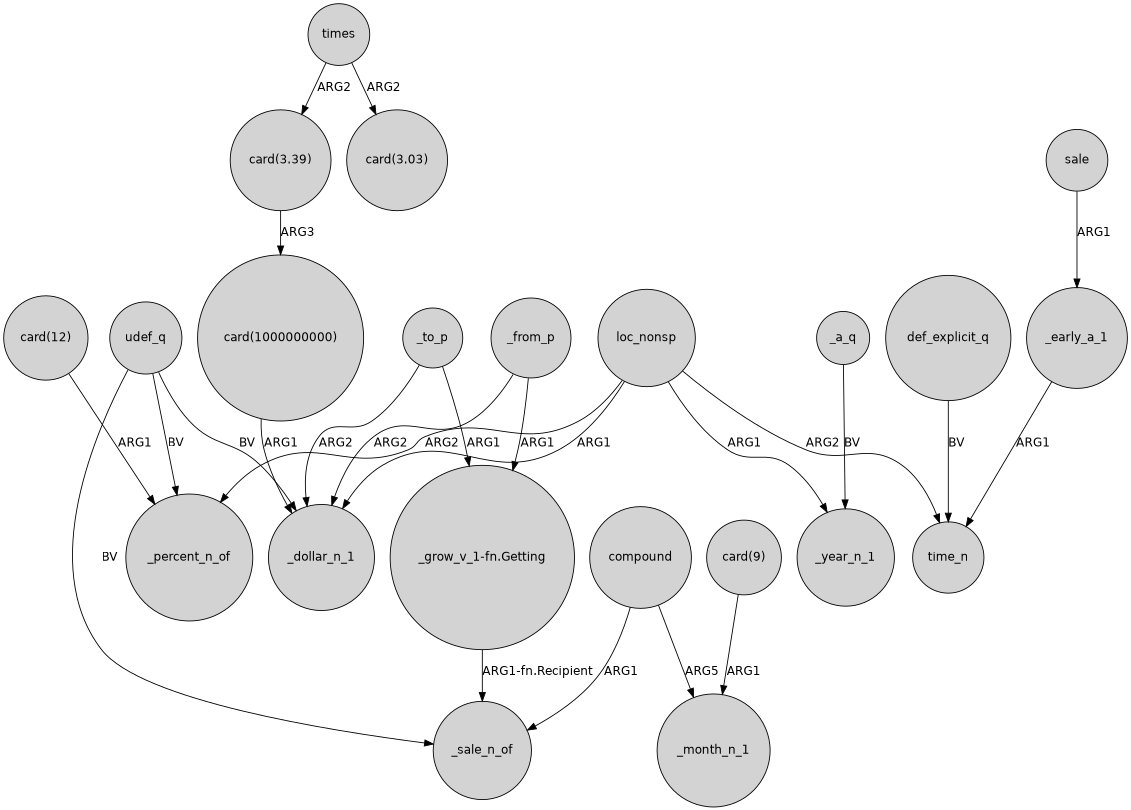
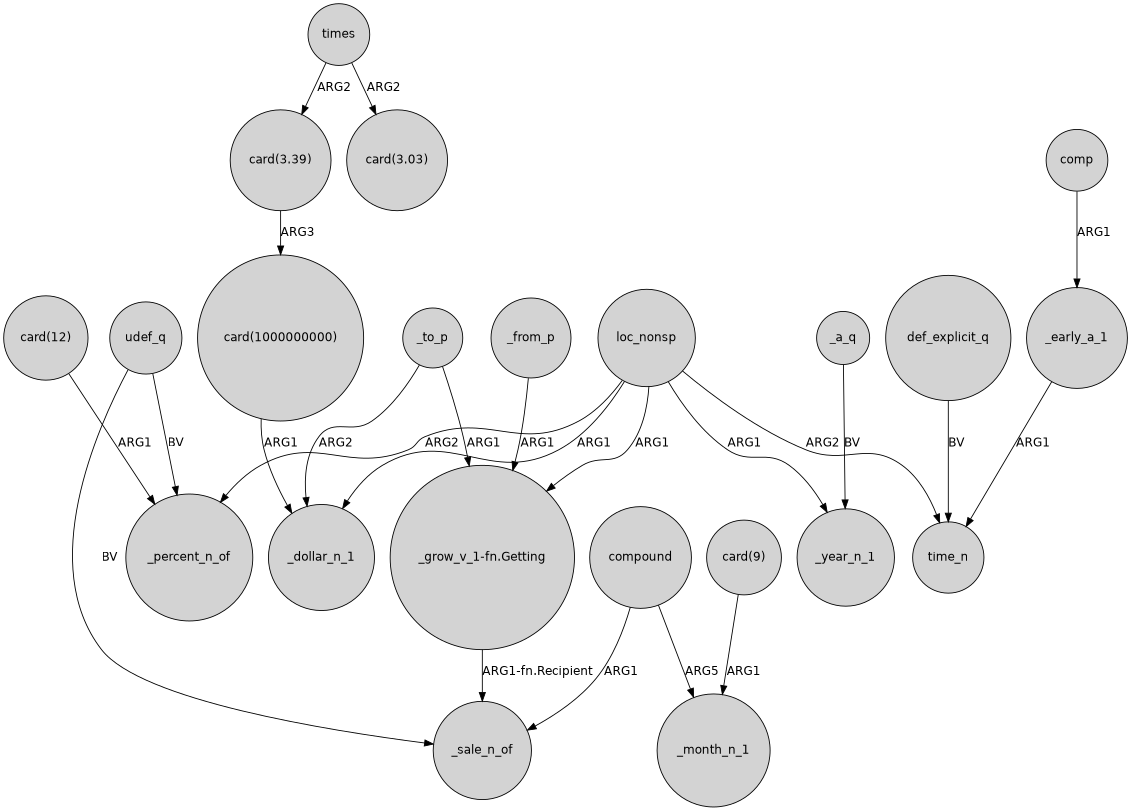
node "sale": label "sale" -> "comp"
edge "_from_p" -> "_dollar_n_1": removed, label "ARG2"
edge "udef_q" -> "_dollar_n_1": removed, label "BV"
edge "loc_nonsp" -> "_grow_v_1-fn.Getting": added, label "ARG1"
